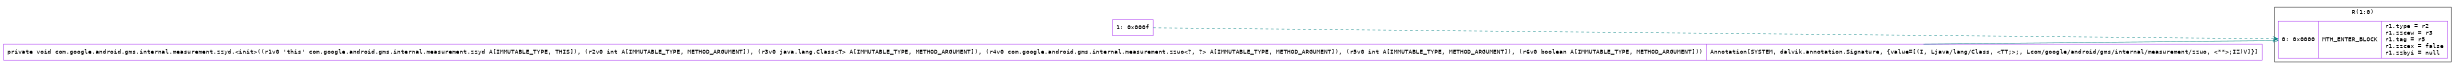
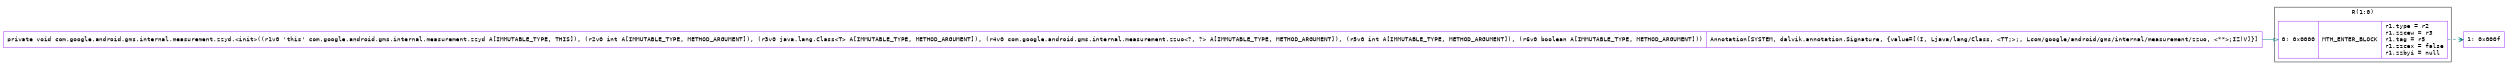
edge "1: 0x000f" -> "0: 0x0000": reversed
